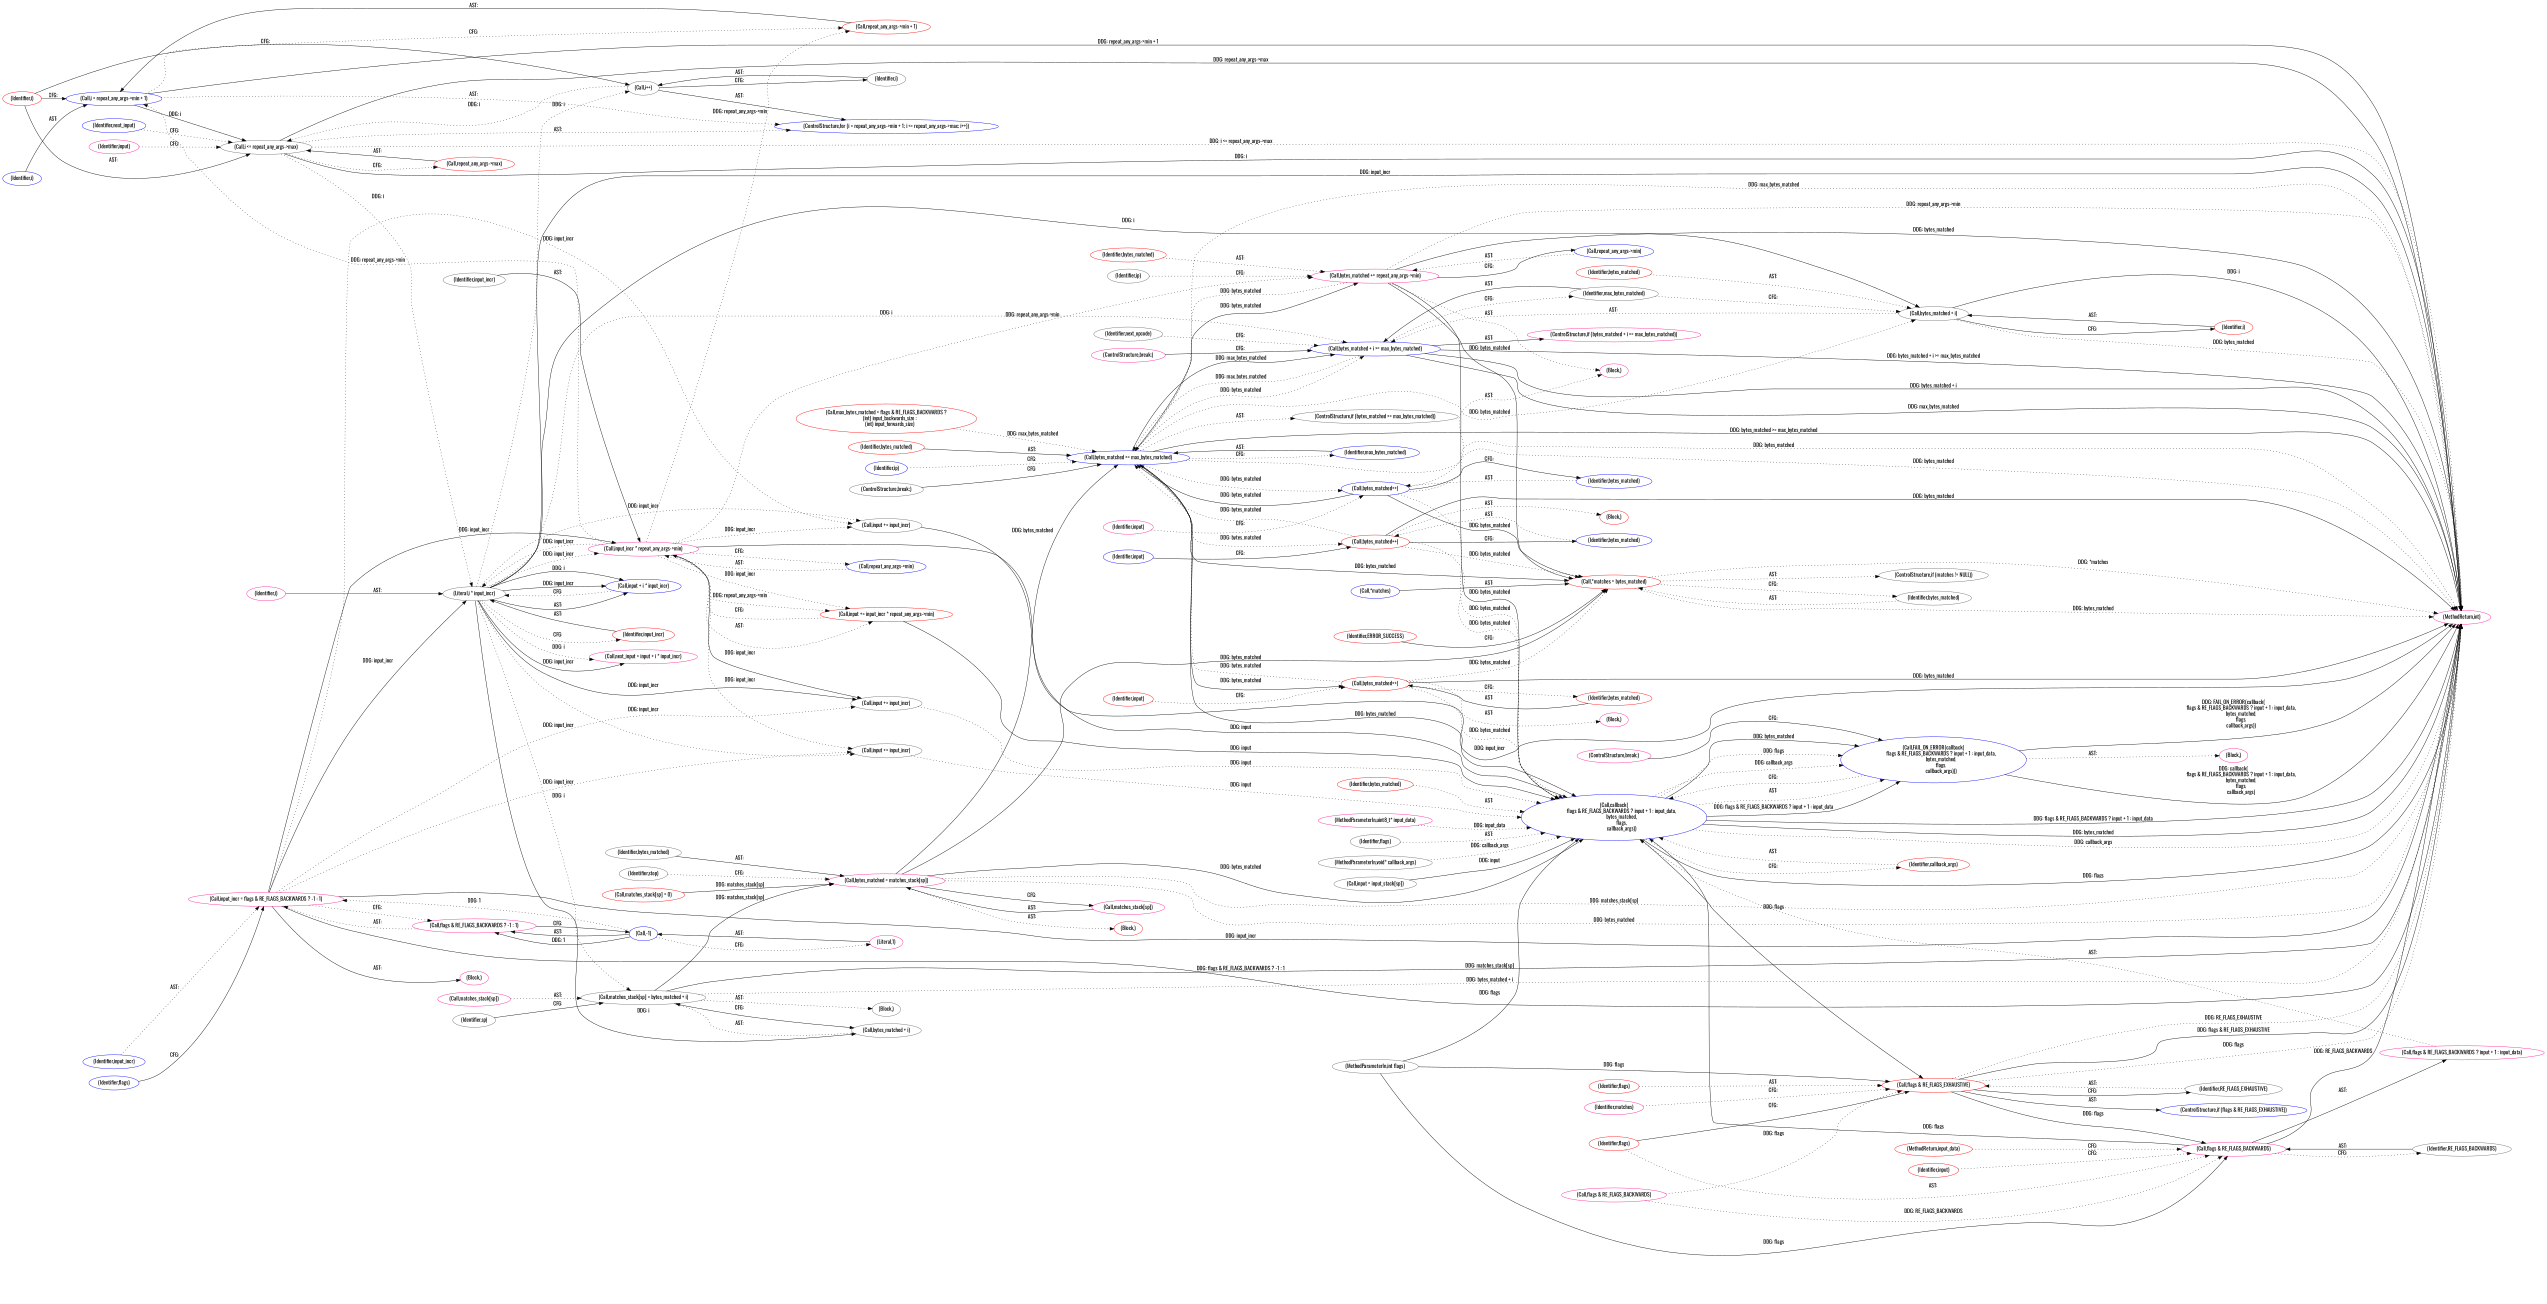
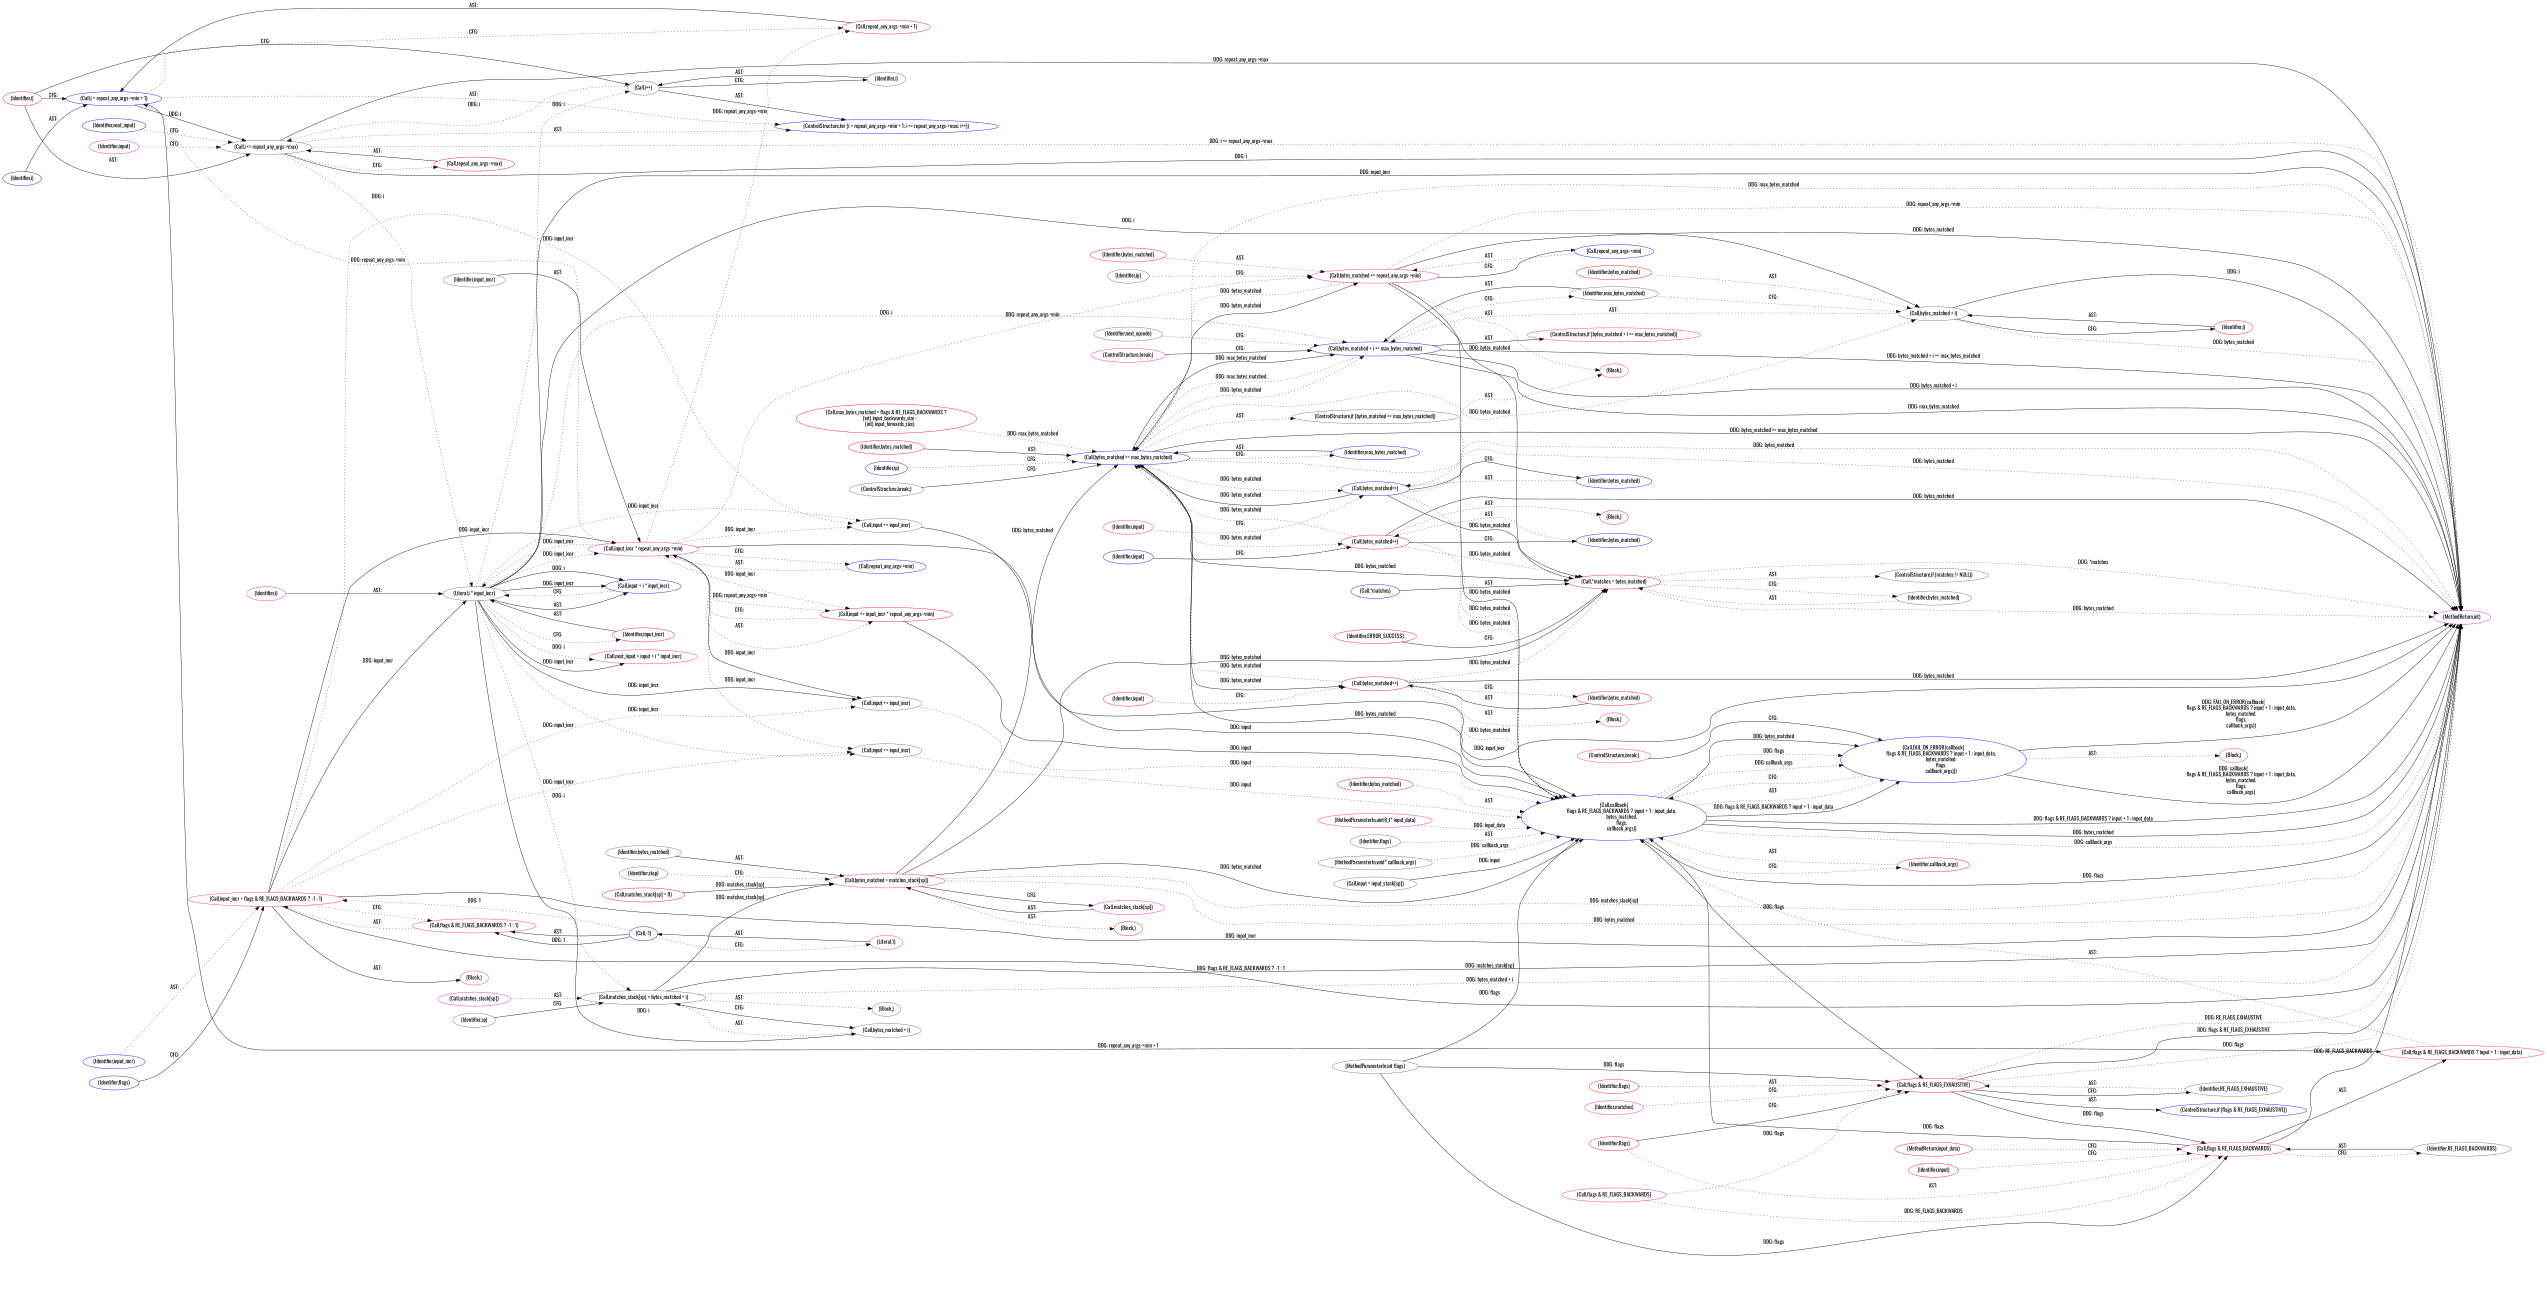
edge "(Call,i = repeat_any_args->min + 1)" -> "(MethodReturn,int)": now "(Call,i = repeat_any_args->min + 1)" -> "(Call,flags & RE_FLAGS_BACKWARDS ? input + 1 : input_data)"
edge "(Call,flags & RE_FLAGS_BACKWARDS ? -1 : 1)" -> "(Call,-1)": removed, label "CFG:"
